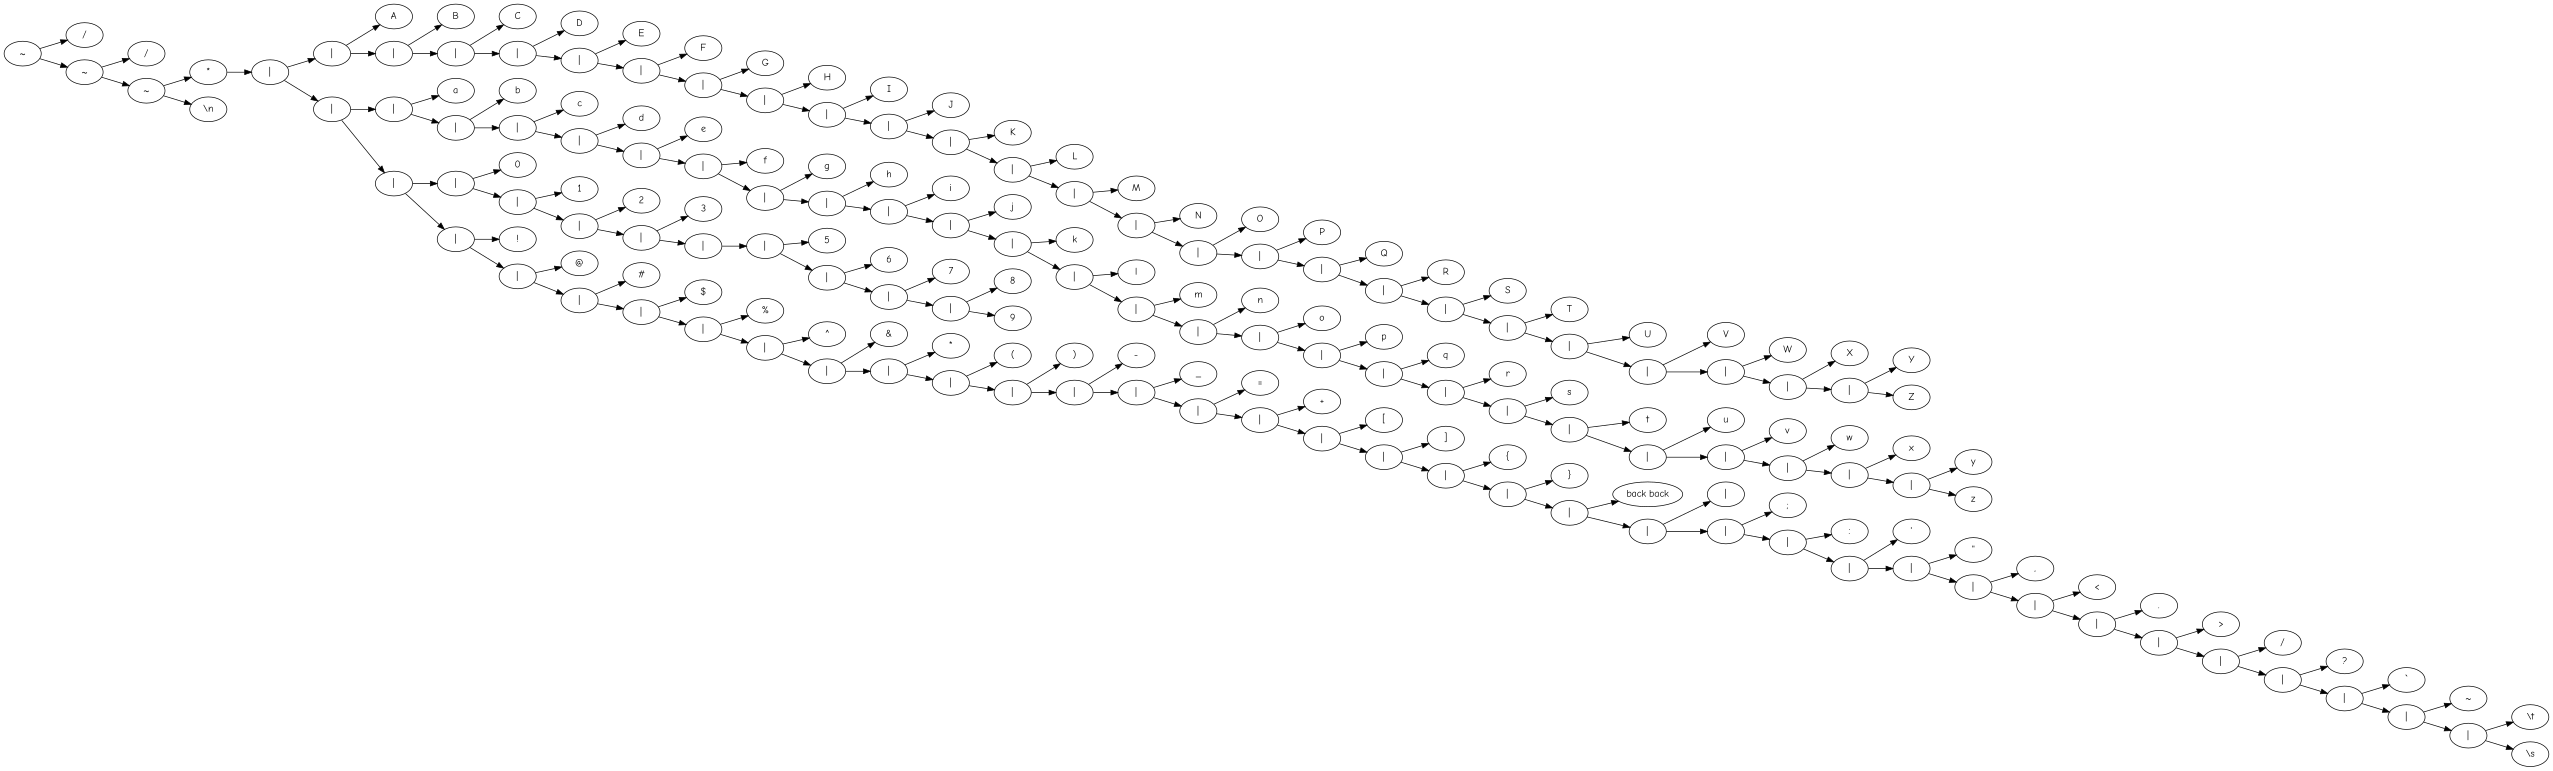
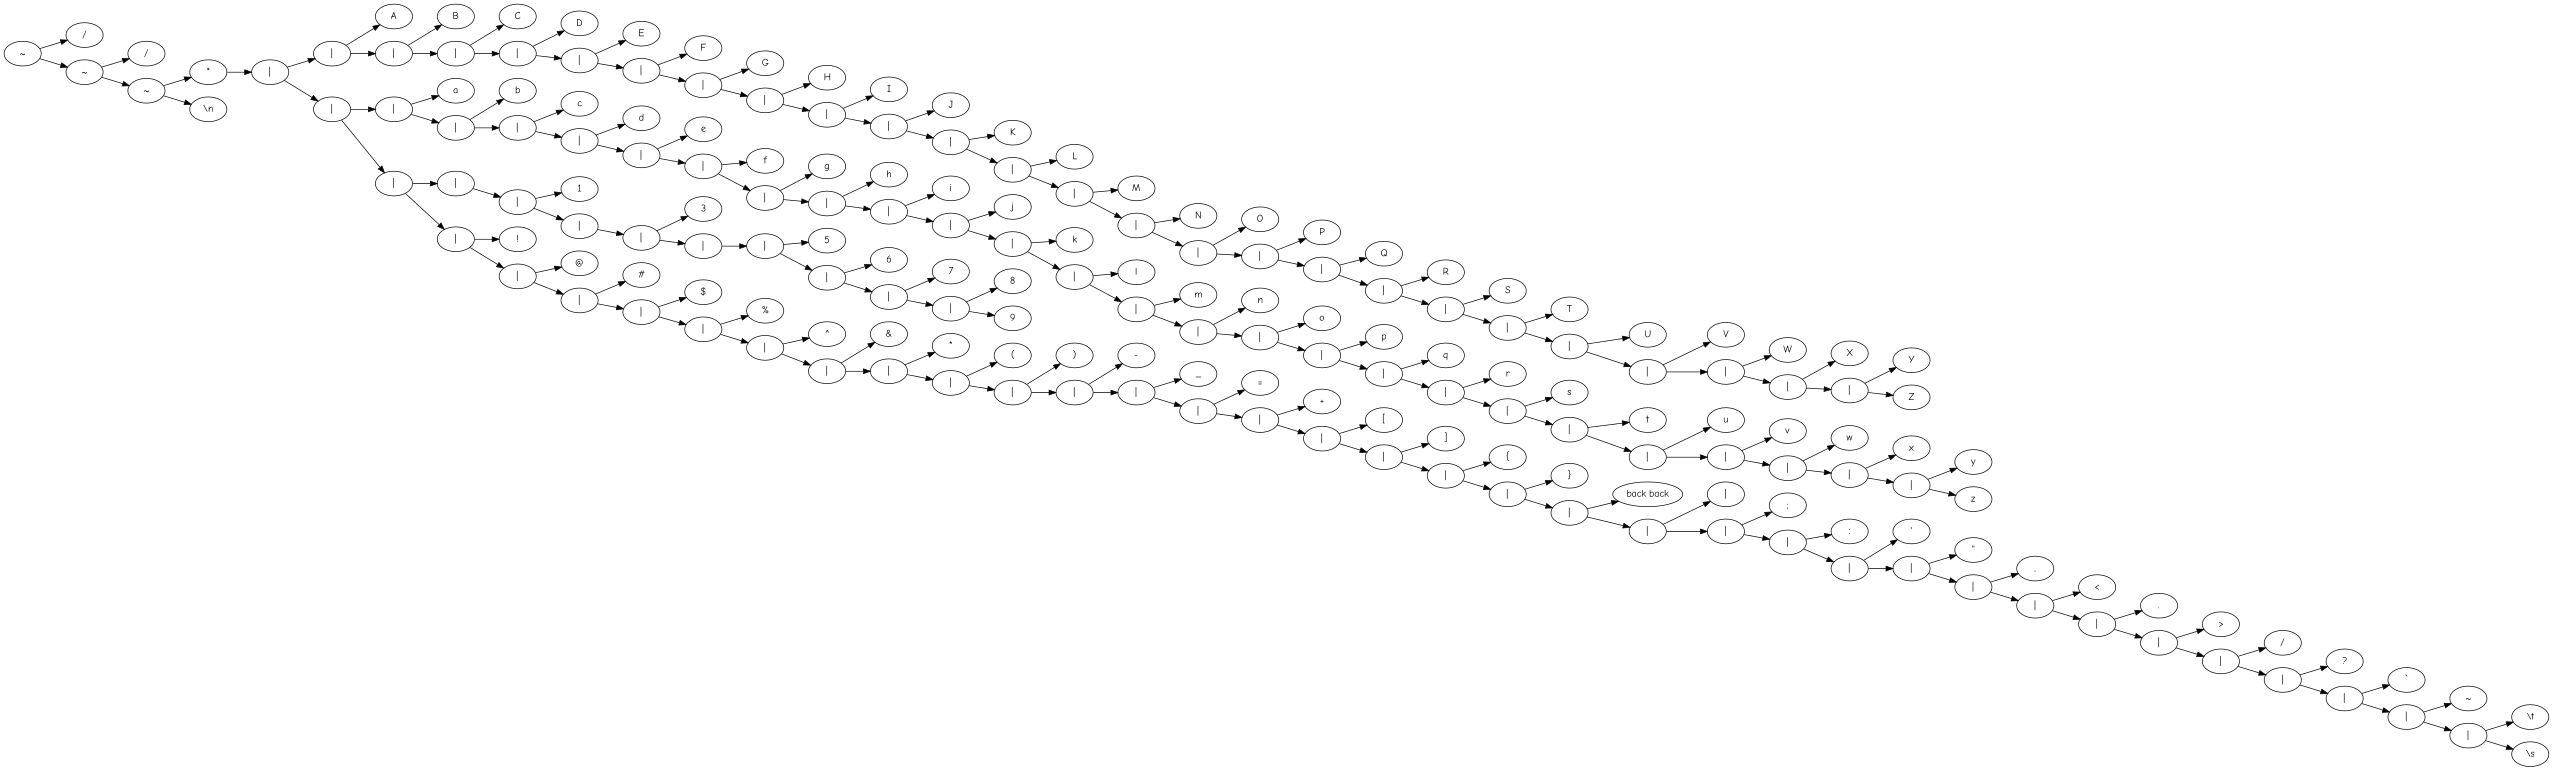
node "0": removed
node "2": removed
